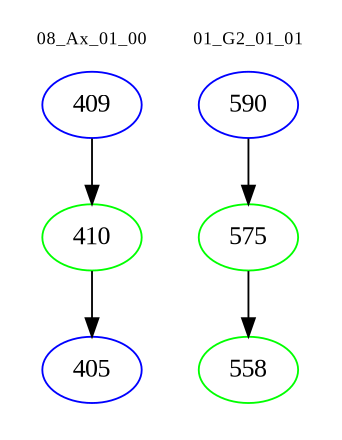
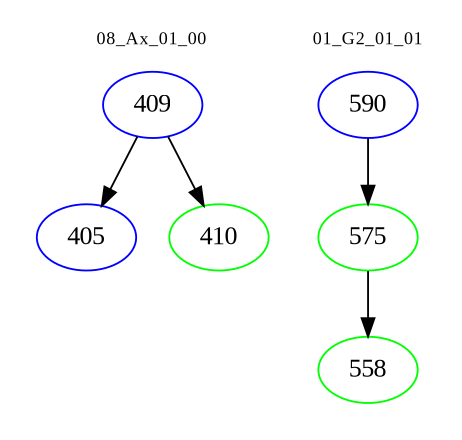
edge "410" -> "405": now "409" -> "405"
